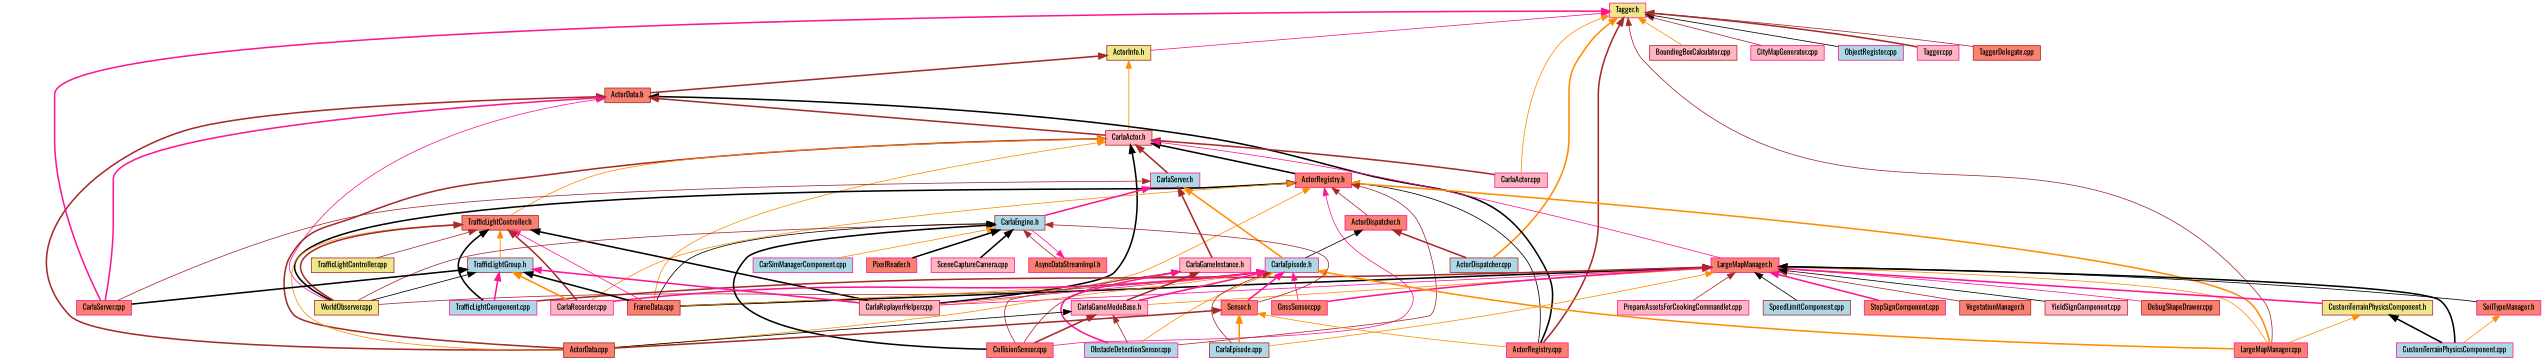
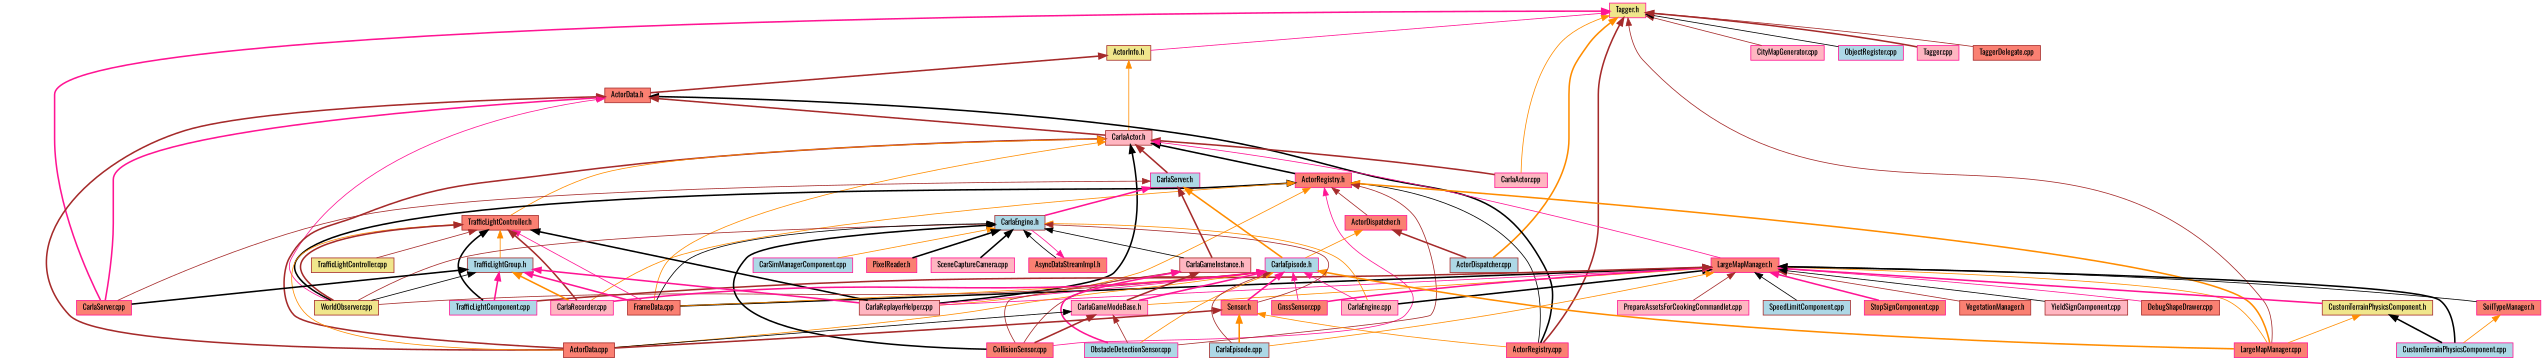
node "BoundingBoxCalculator.cpp": removed
edge "CarlaGameInstance.h" -> "CarlaEngine.h": added
edge "CarlaEpisode.h" -> "ActorDispatcher.h": color black -> darkorange
edge "AsyncDataStreamImpl.h" -> "CarlaEngine.h": color brown -> black
node "CarlaGameInstance.h": color deeppink -> brown
edge "FrameData.cpp" -> "TrafficLightGroup.h": color black -> deeppink
node "CarlaEngine.cpp": added
